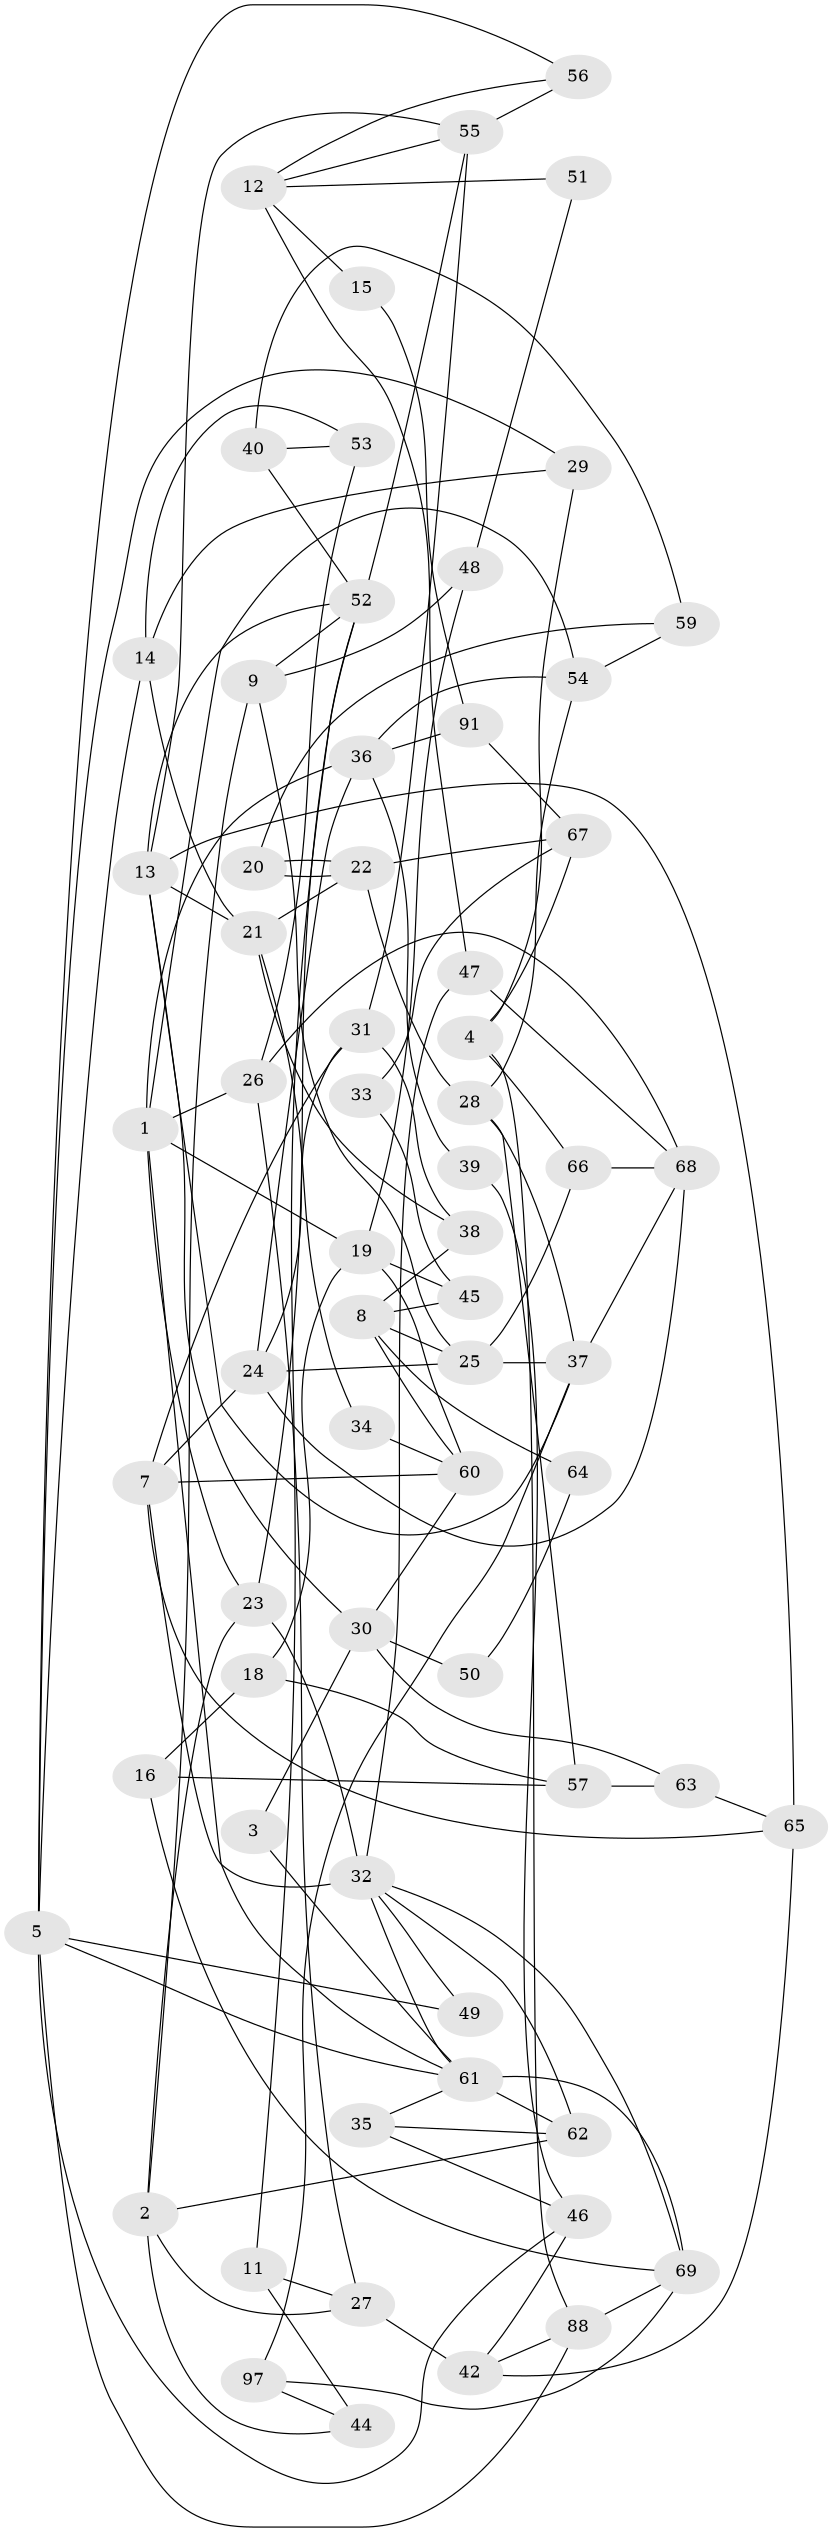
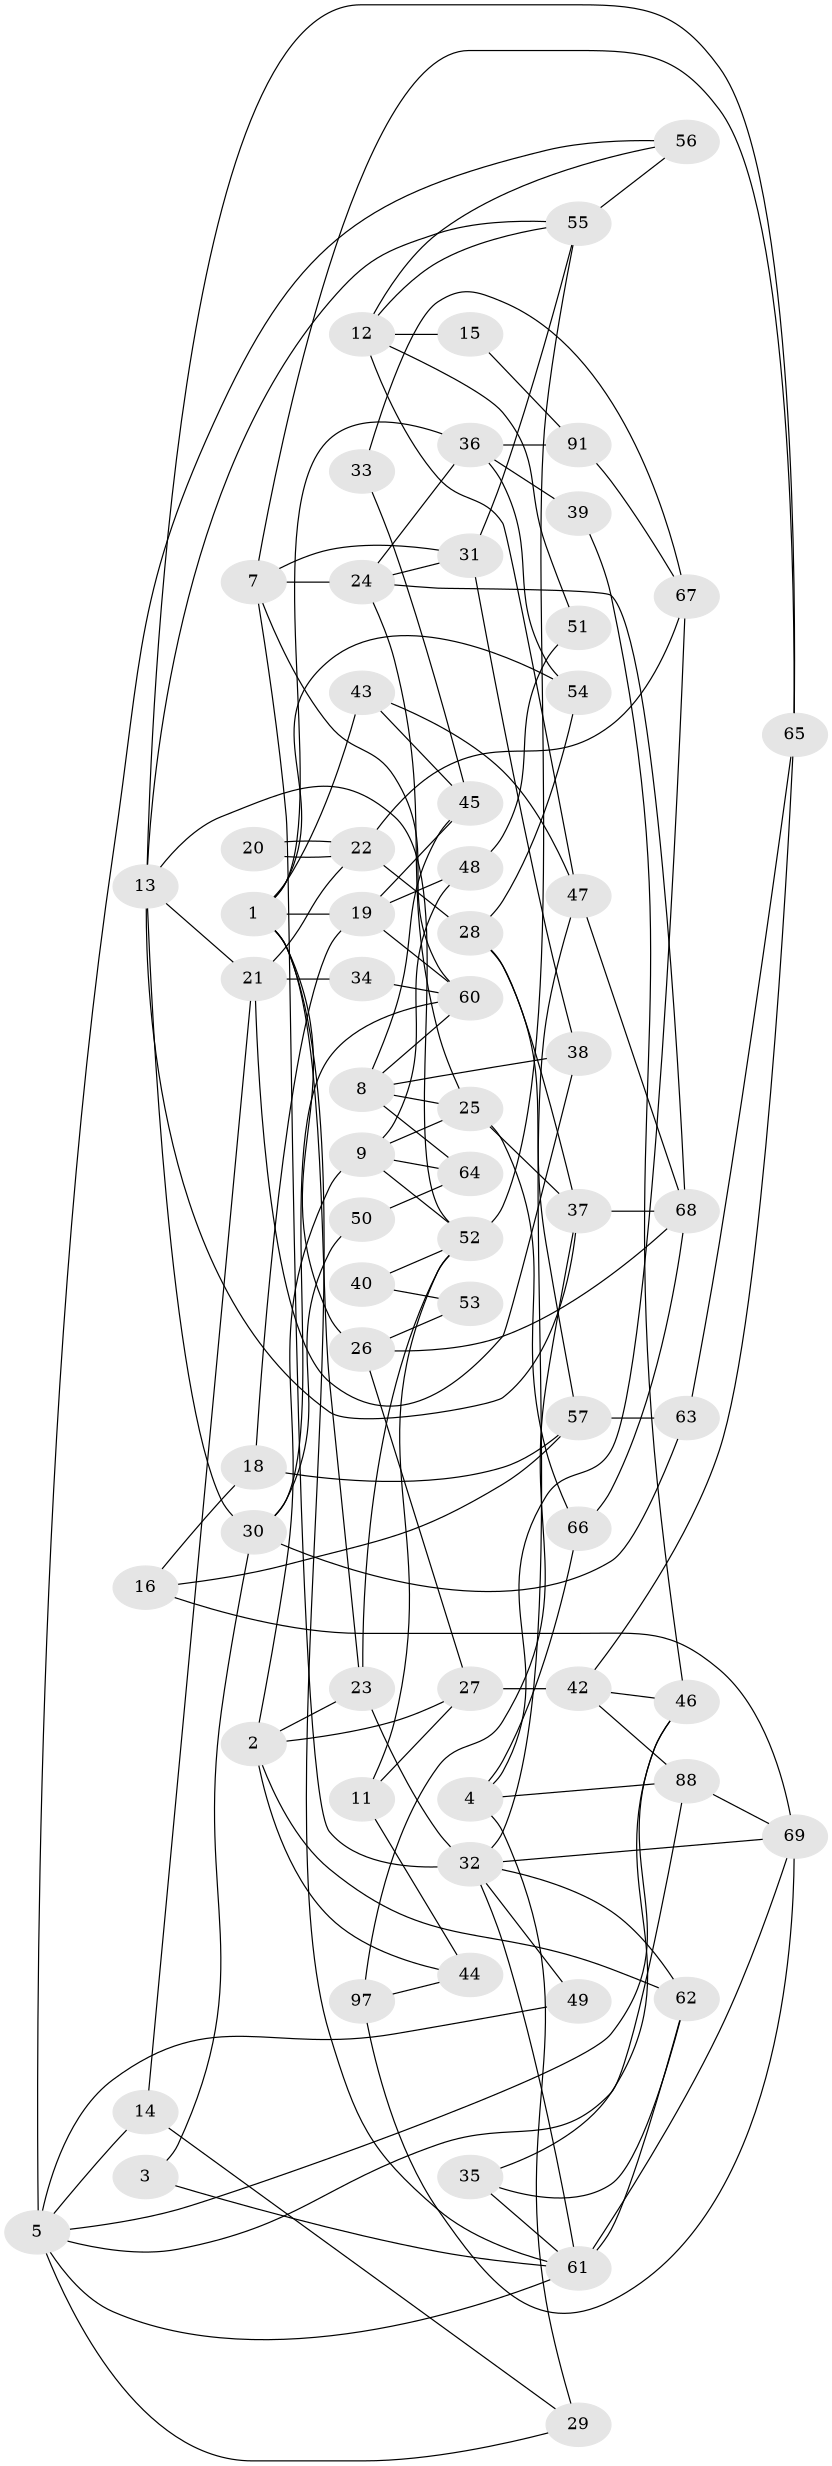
edge "53" -- "14": removed
node "59": removed
node "43": added
edge "9" -- "64": added
